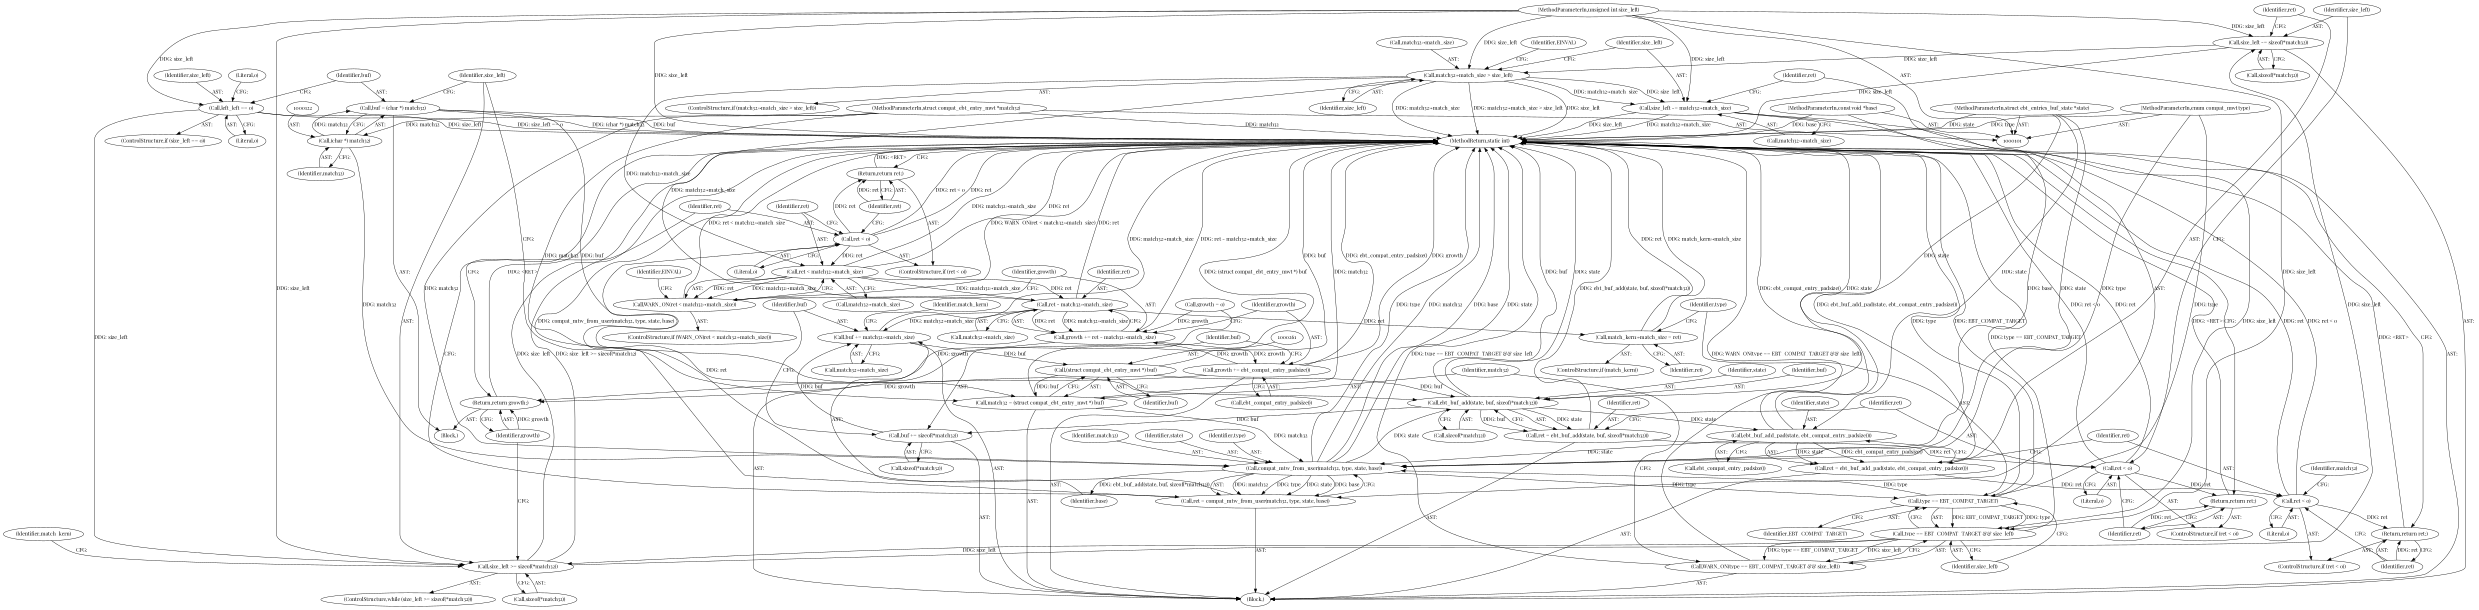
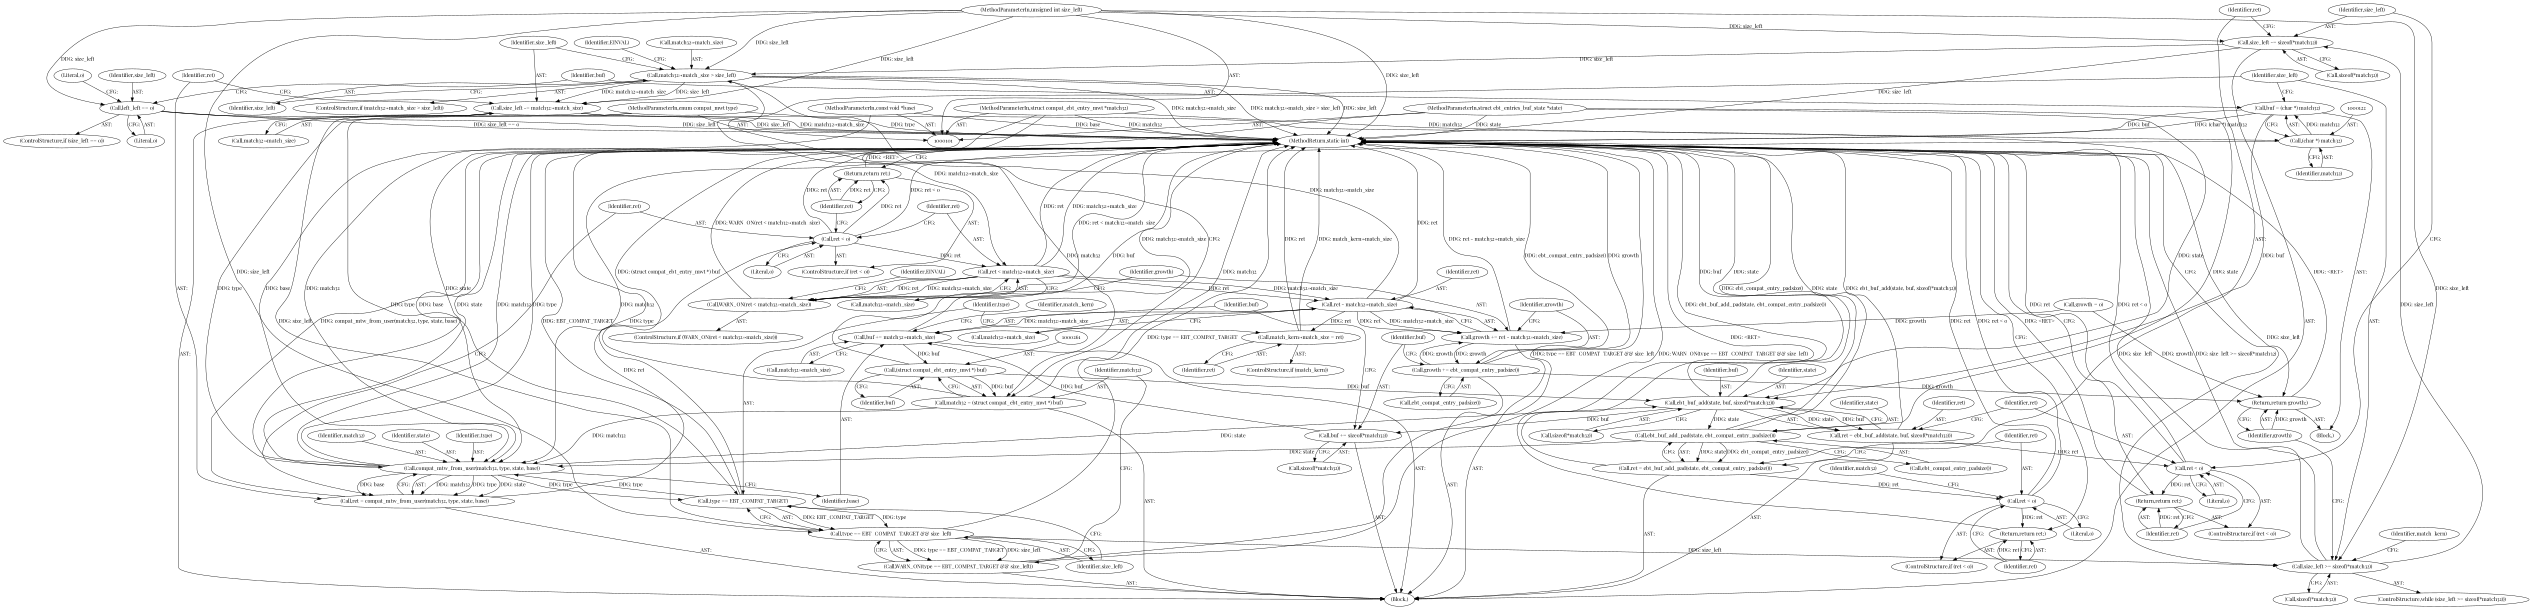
edge "(Call,compat_mtw_from_user(match32, type, state, base))" -> "(Identifier,base)": label "DDG: ebt_buf_add(state, buf, sizeof(*match32))" -> "CFG: "
node "(Identifier,EBT_COMPAT_TARGET)": removed
